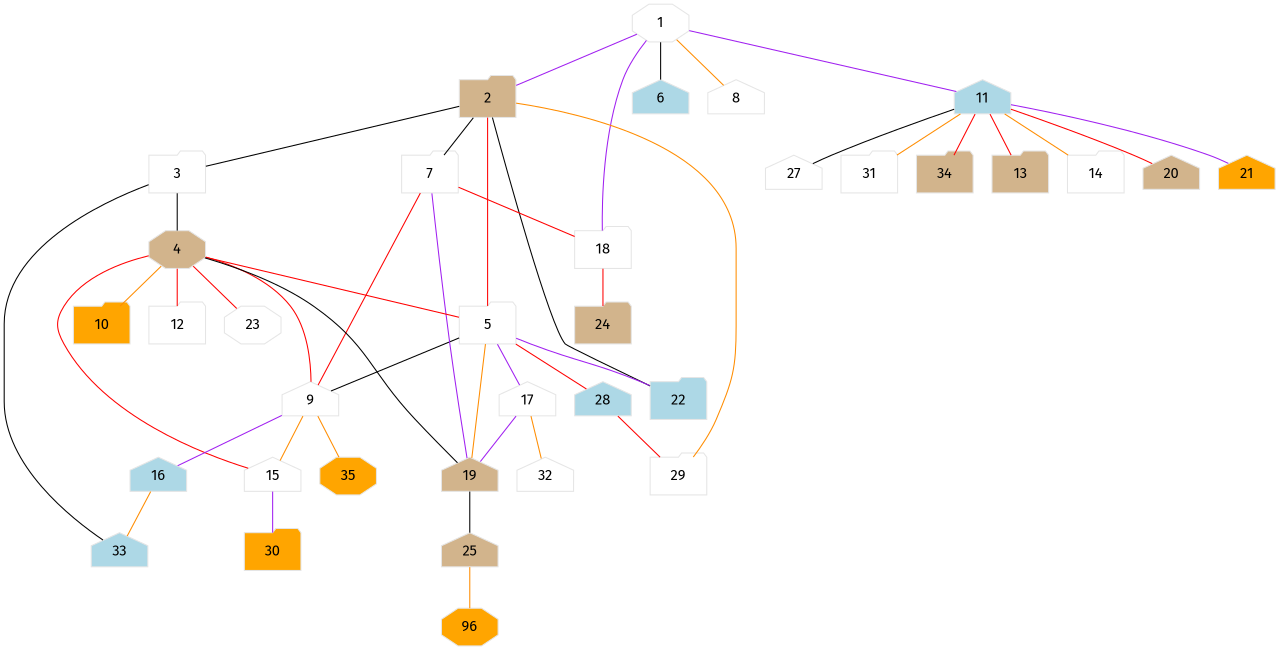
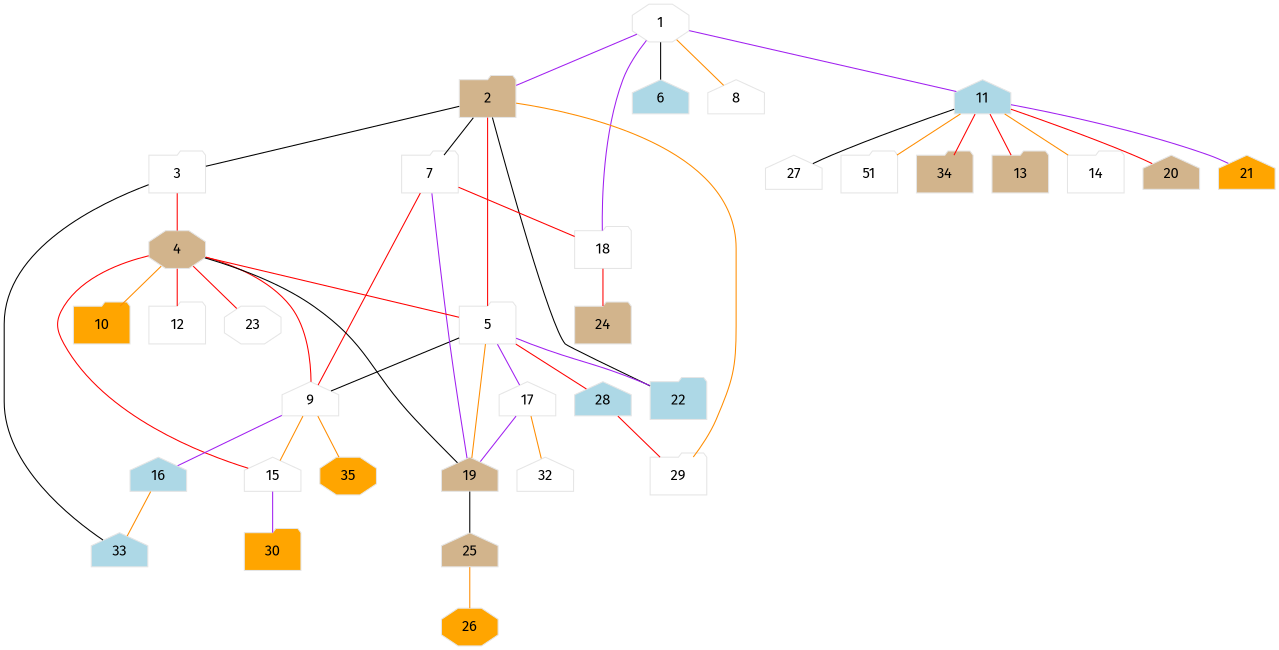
node "31": label "31" -> "51"
edge "3" -- "4": color black -> red
node "96": label "96" -> "26"
